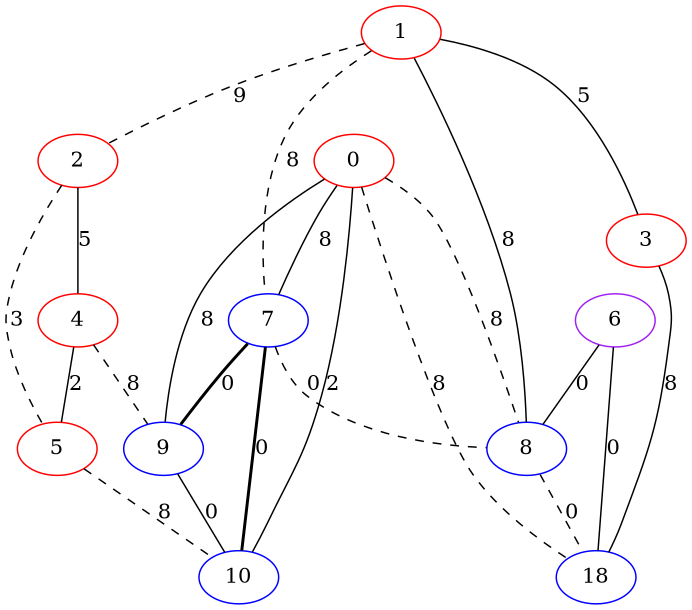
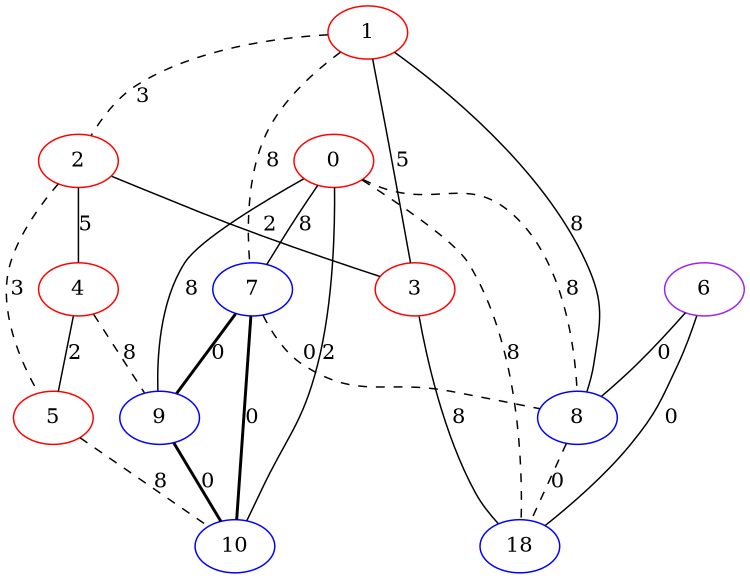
edge "1" -- "2": label "9" -> "3"
edge "2" -- "3": added, label "2"
edge "9" -- "10": style solid -> bold
